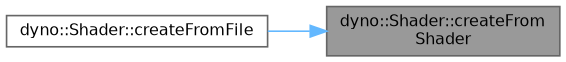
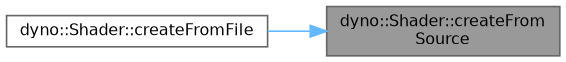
node "dyno::Shader::createFrom Shader": label "dyno::Shader::createFrom Shader" -> "dyno::Shader::createFrom Source"
